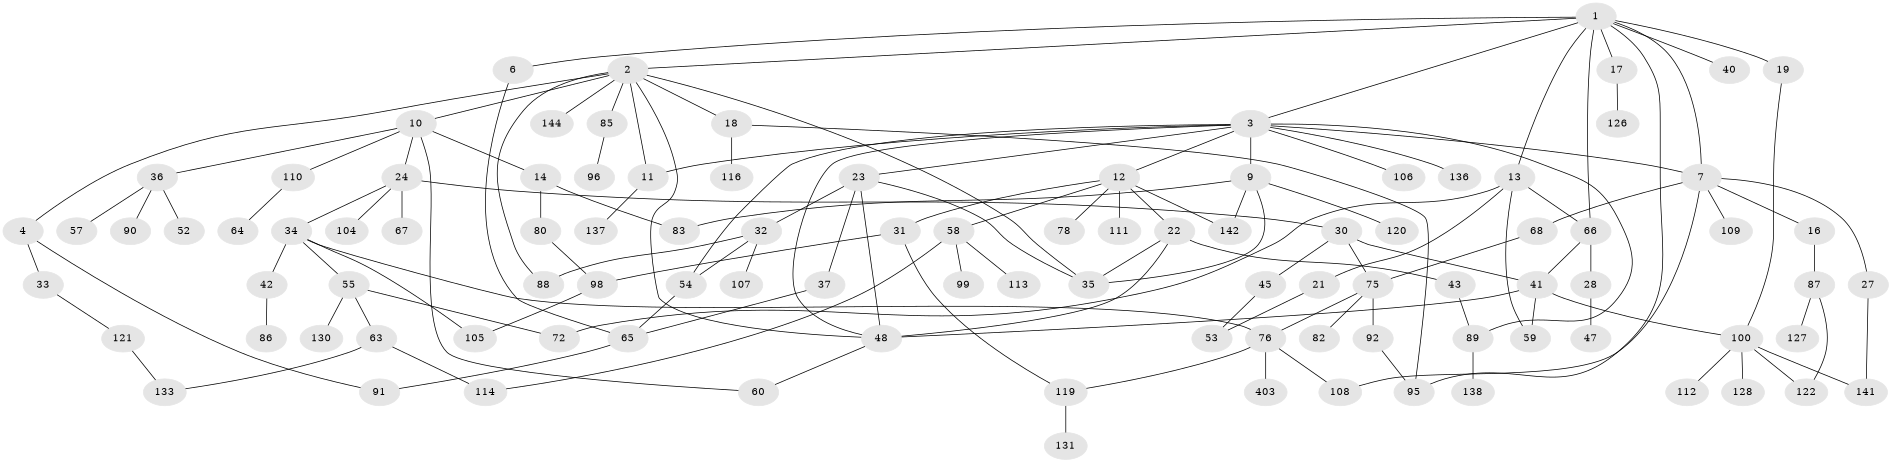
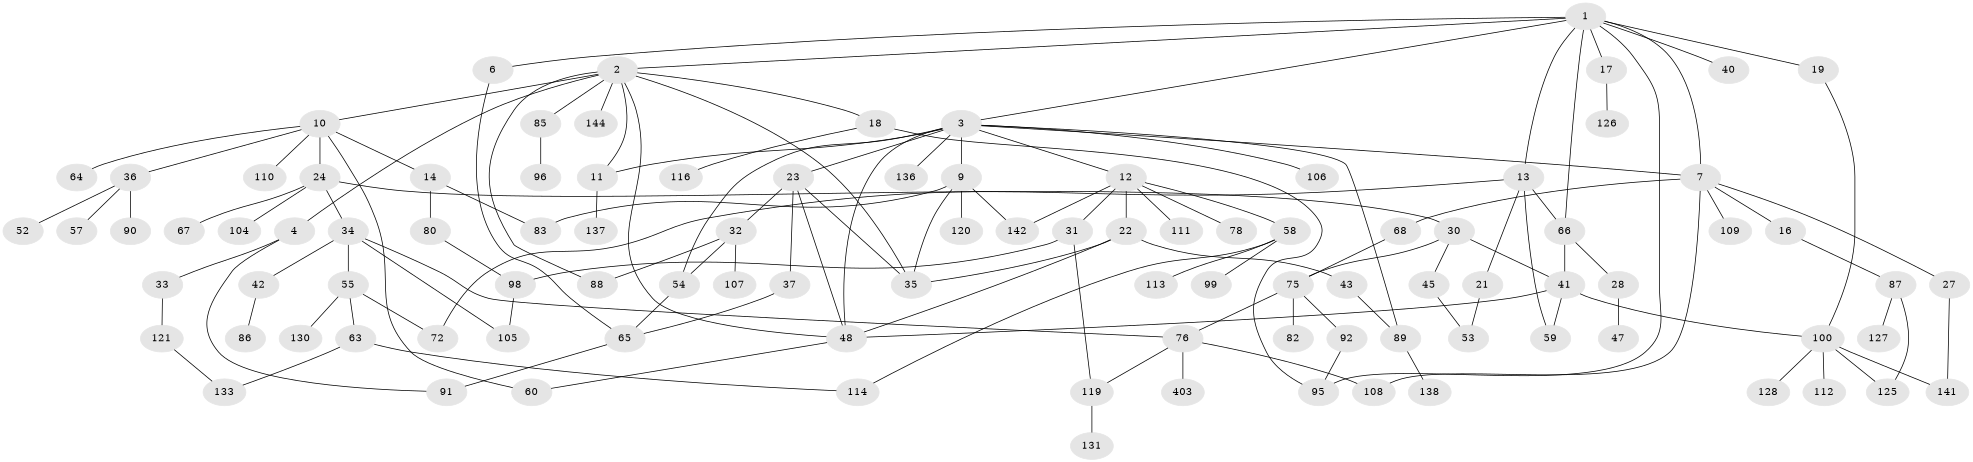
edge "110" -- "64": now "10" -- "64"
node "122": label "122" -> "125"
